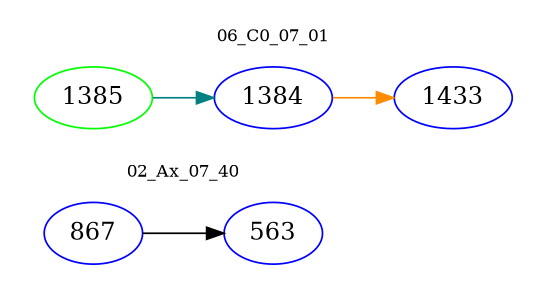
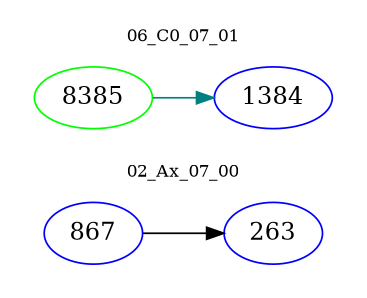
node "1385": label "1385" -> "8385"
node "1433": removed
cluster "02_Ax_07_40": label "02_Ax_07_40" -> "02_Ax_07_00"
node "563": label "563" -> "263"
